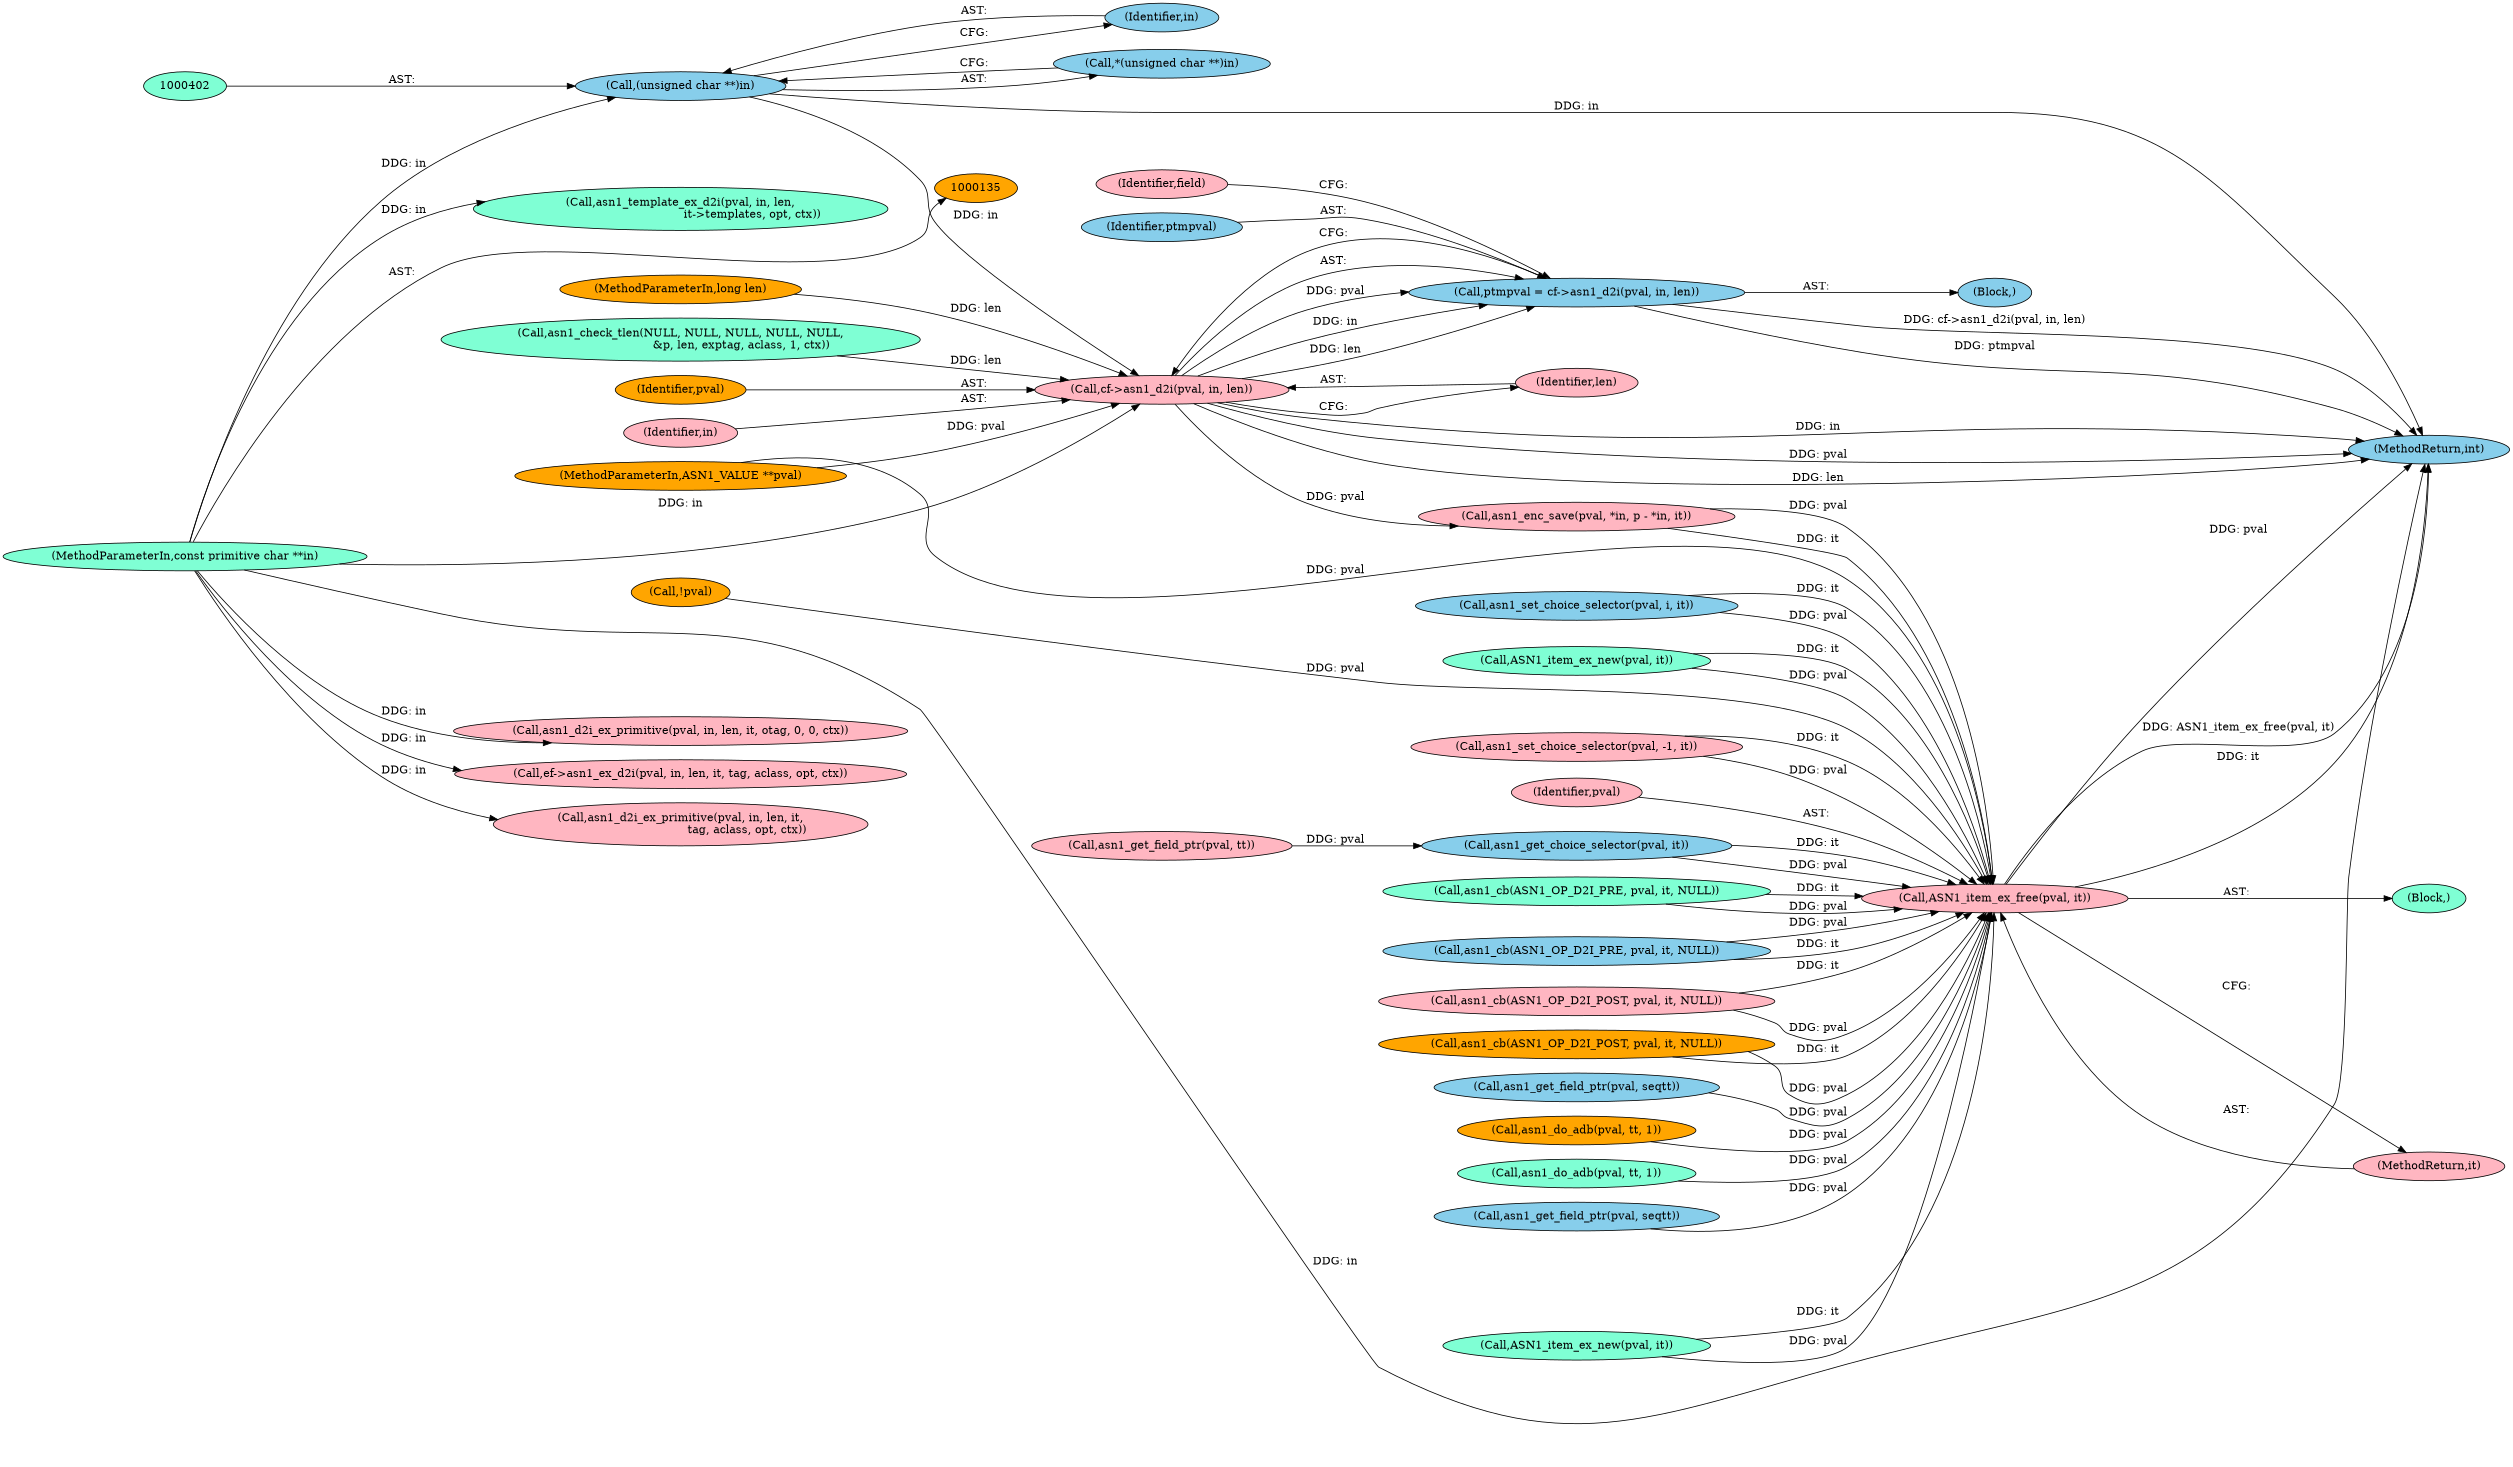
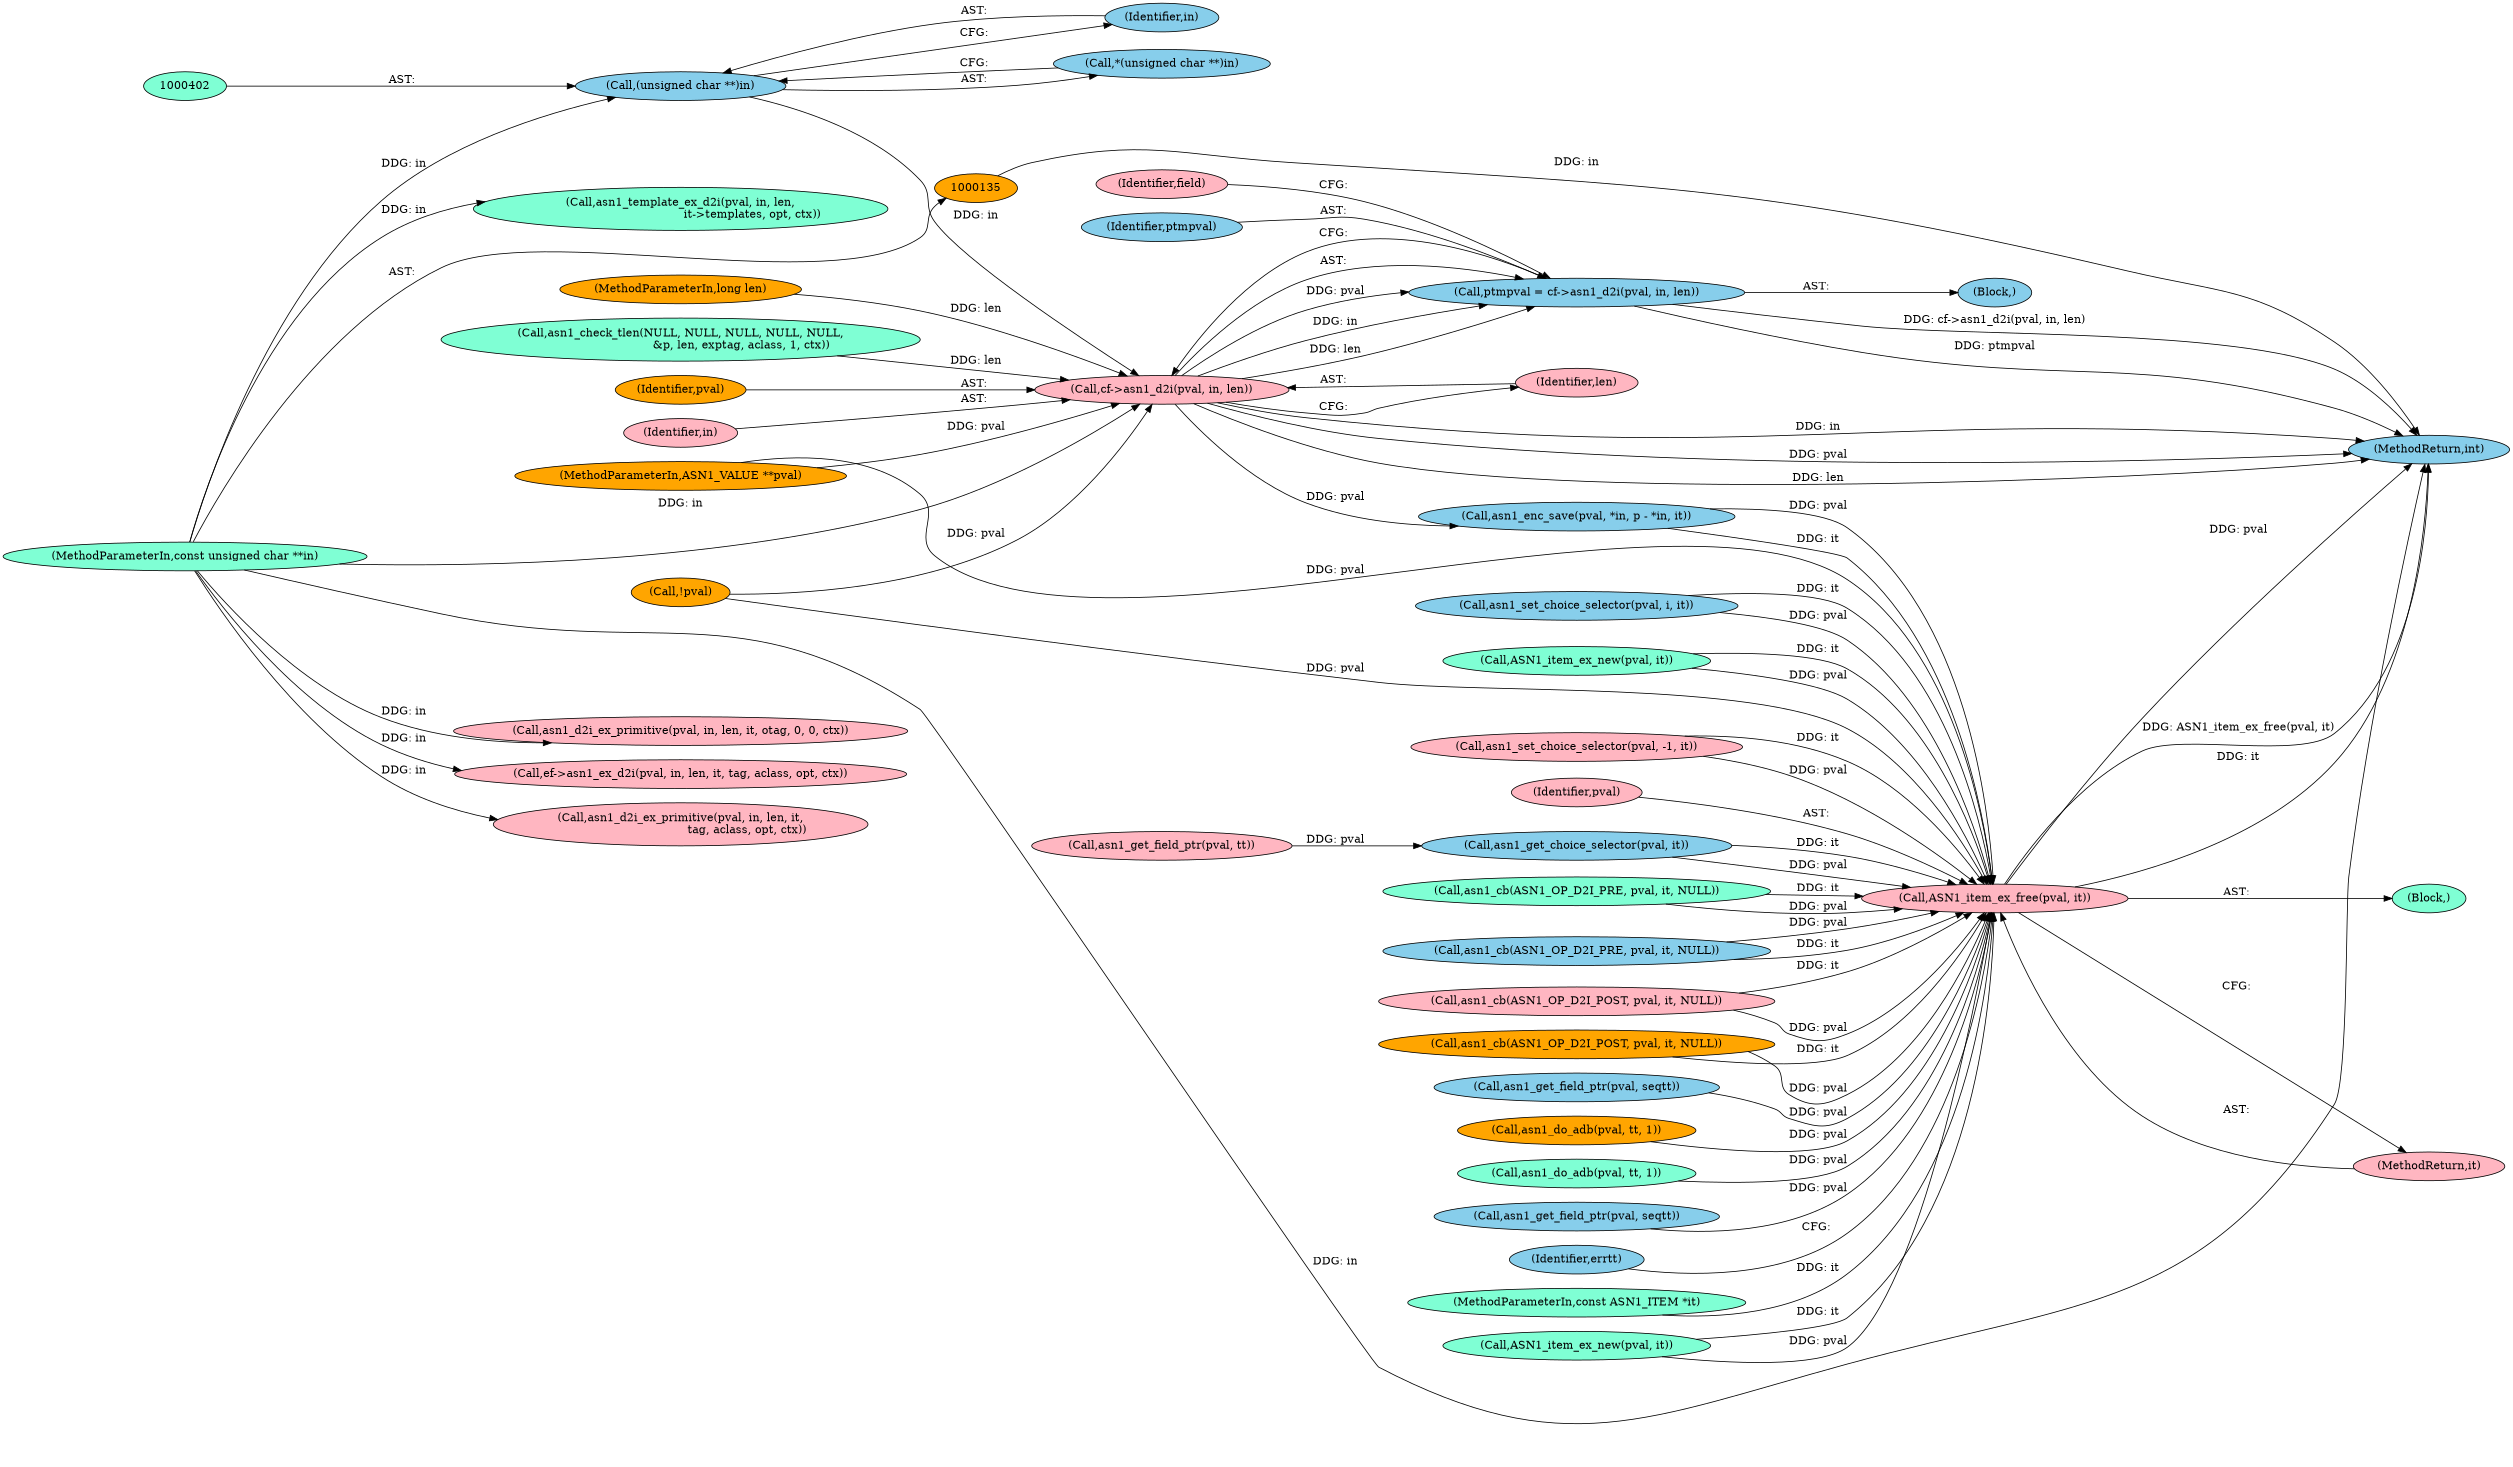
edge "(Call,(unsigned char **)in)" -> "(MethodReturn,int)": now "1000135" -> "(MethodReturn,int)"
node "(Call,asn1_enc_save(pval, *in, p - *in, it))": fillcolor lightpink -> skyblue
node "(MethodParameterIn,const primitive char **in)": label "(MethodParameterIn,const primitive char **in)" -> "(MethodParameterIn,const unsigned char **in)"
edge "(Call,!pval)" -> "(Call,cf->asn1_d2i(pval, in, len))": added, label "DDG: pval"
node "(Identifier,errtt)": added
node "(MethodParameterIn,const ASN1_ITEM *it)": added
